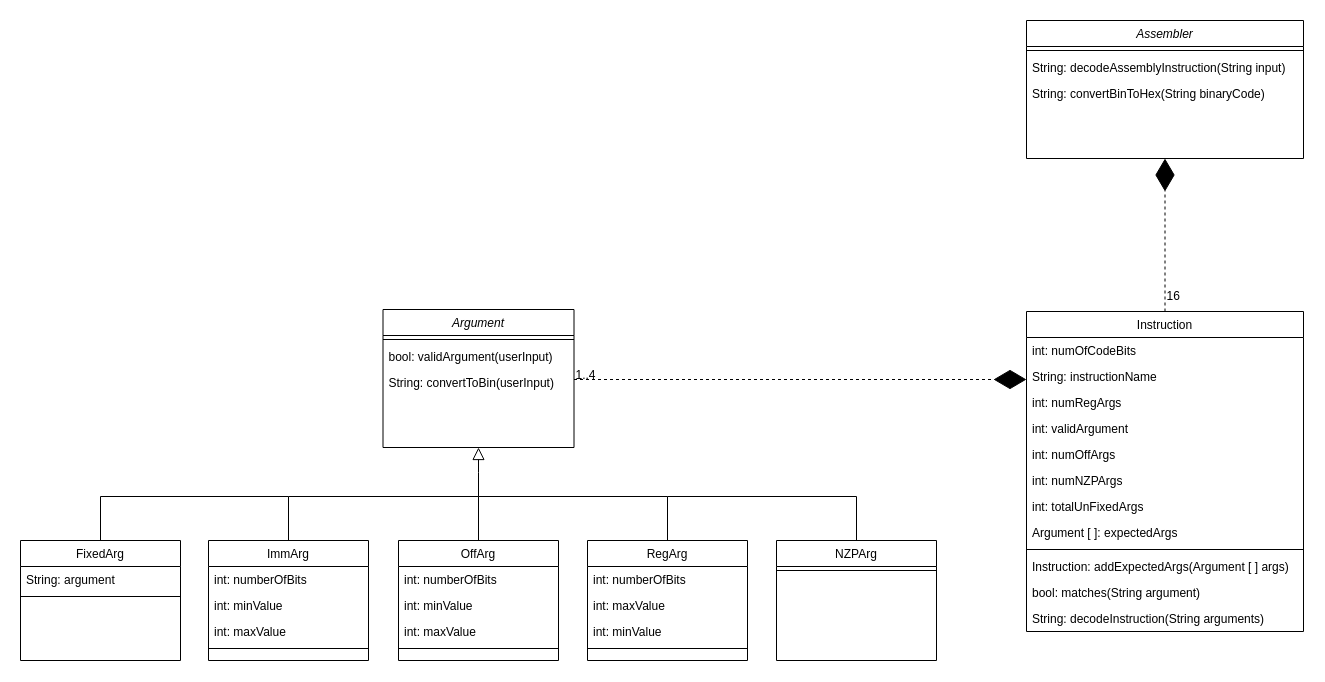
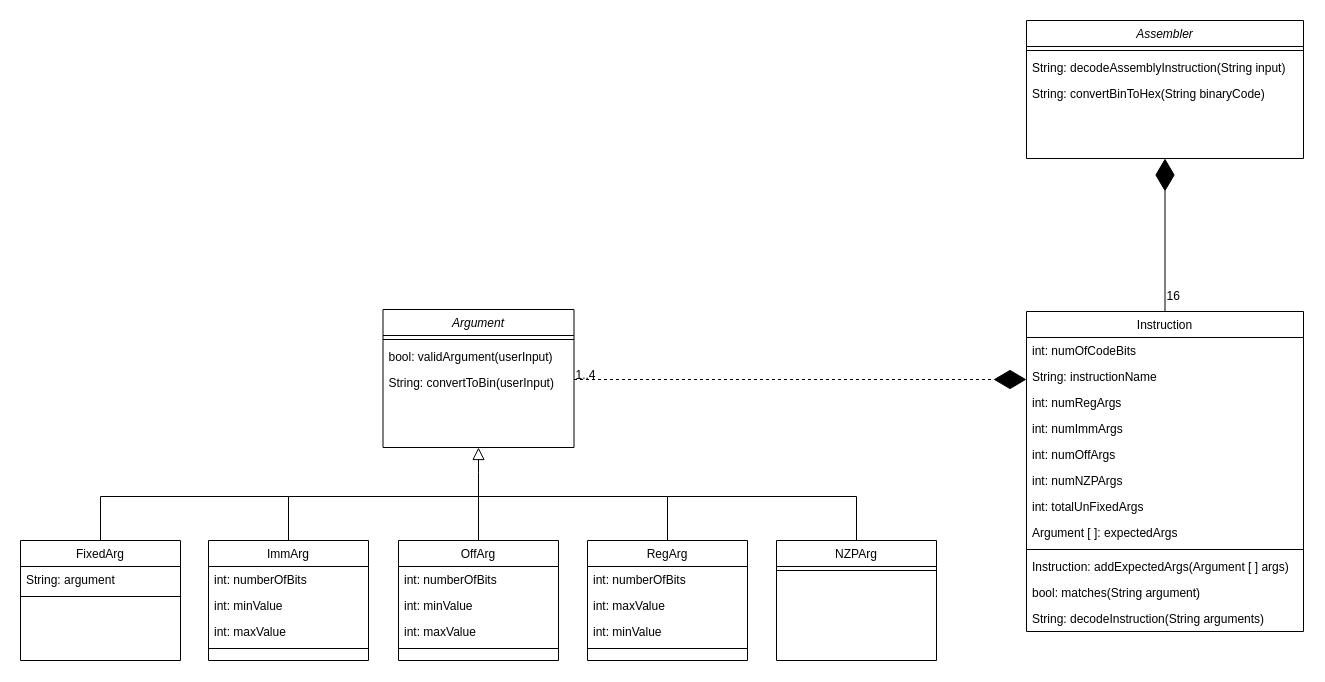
edge "Instruction" -> "Assembler": style dashed -> solid
node "int: validArgument": label "int: validArgument" -> "int: numImmArgs"
